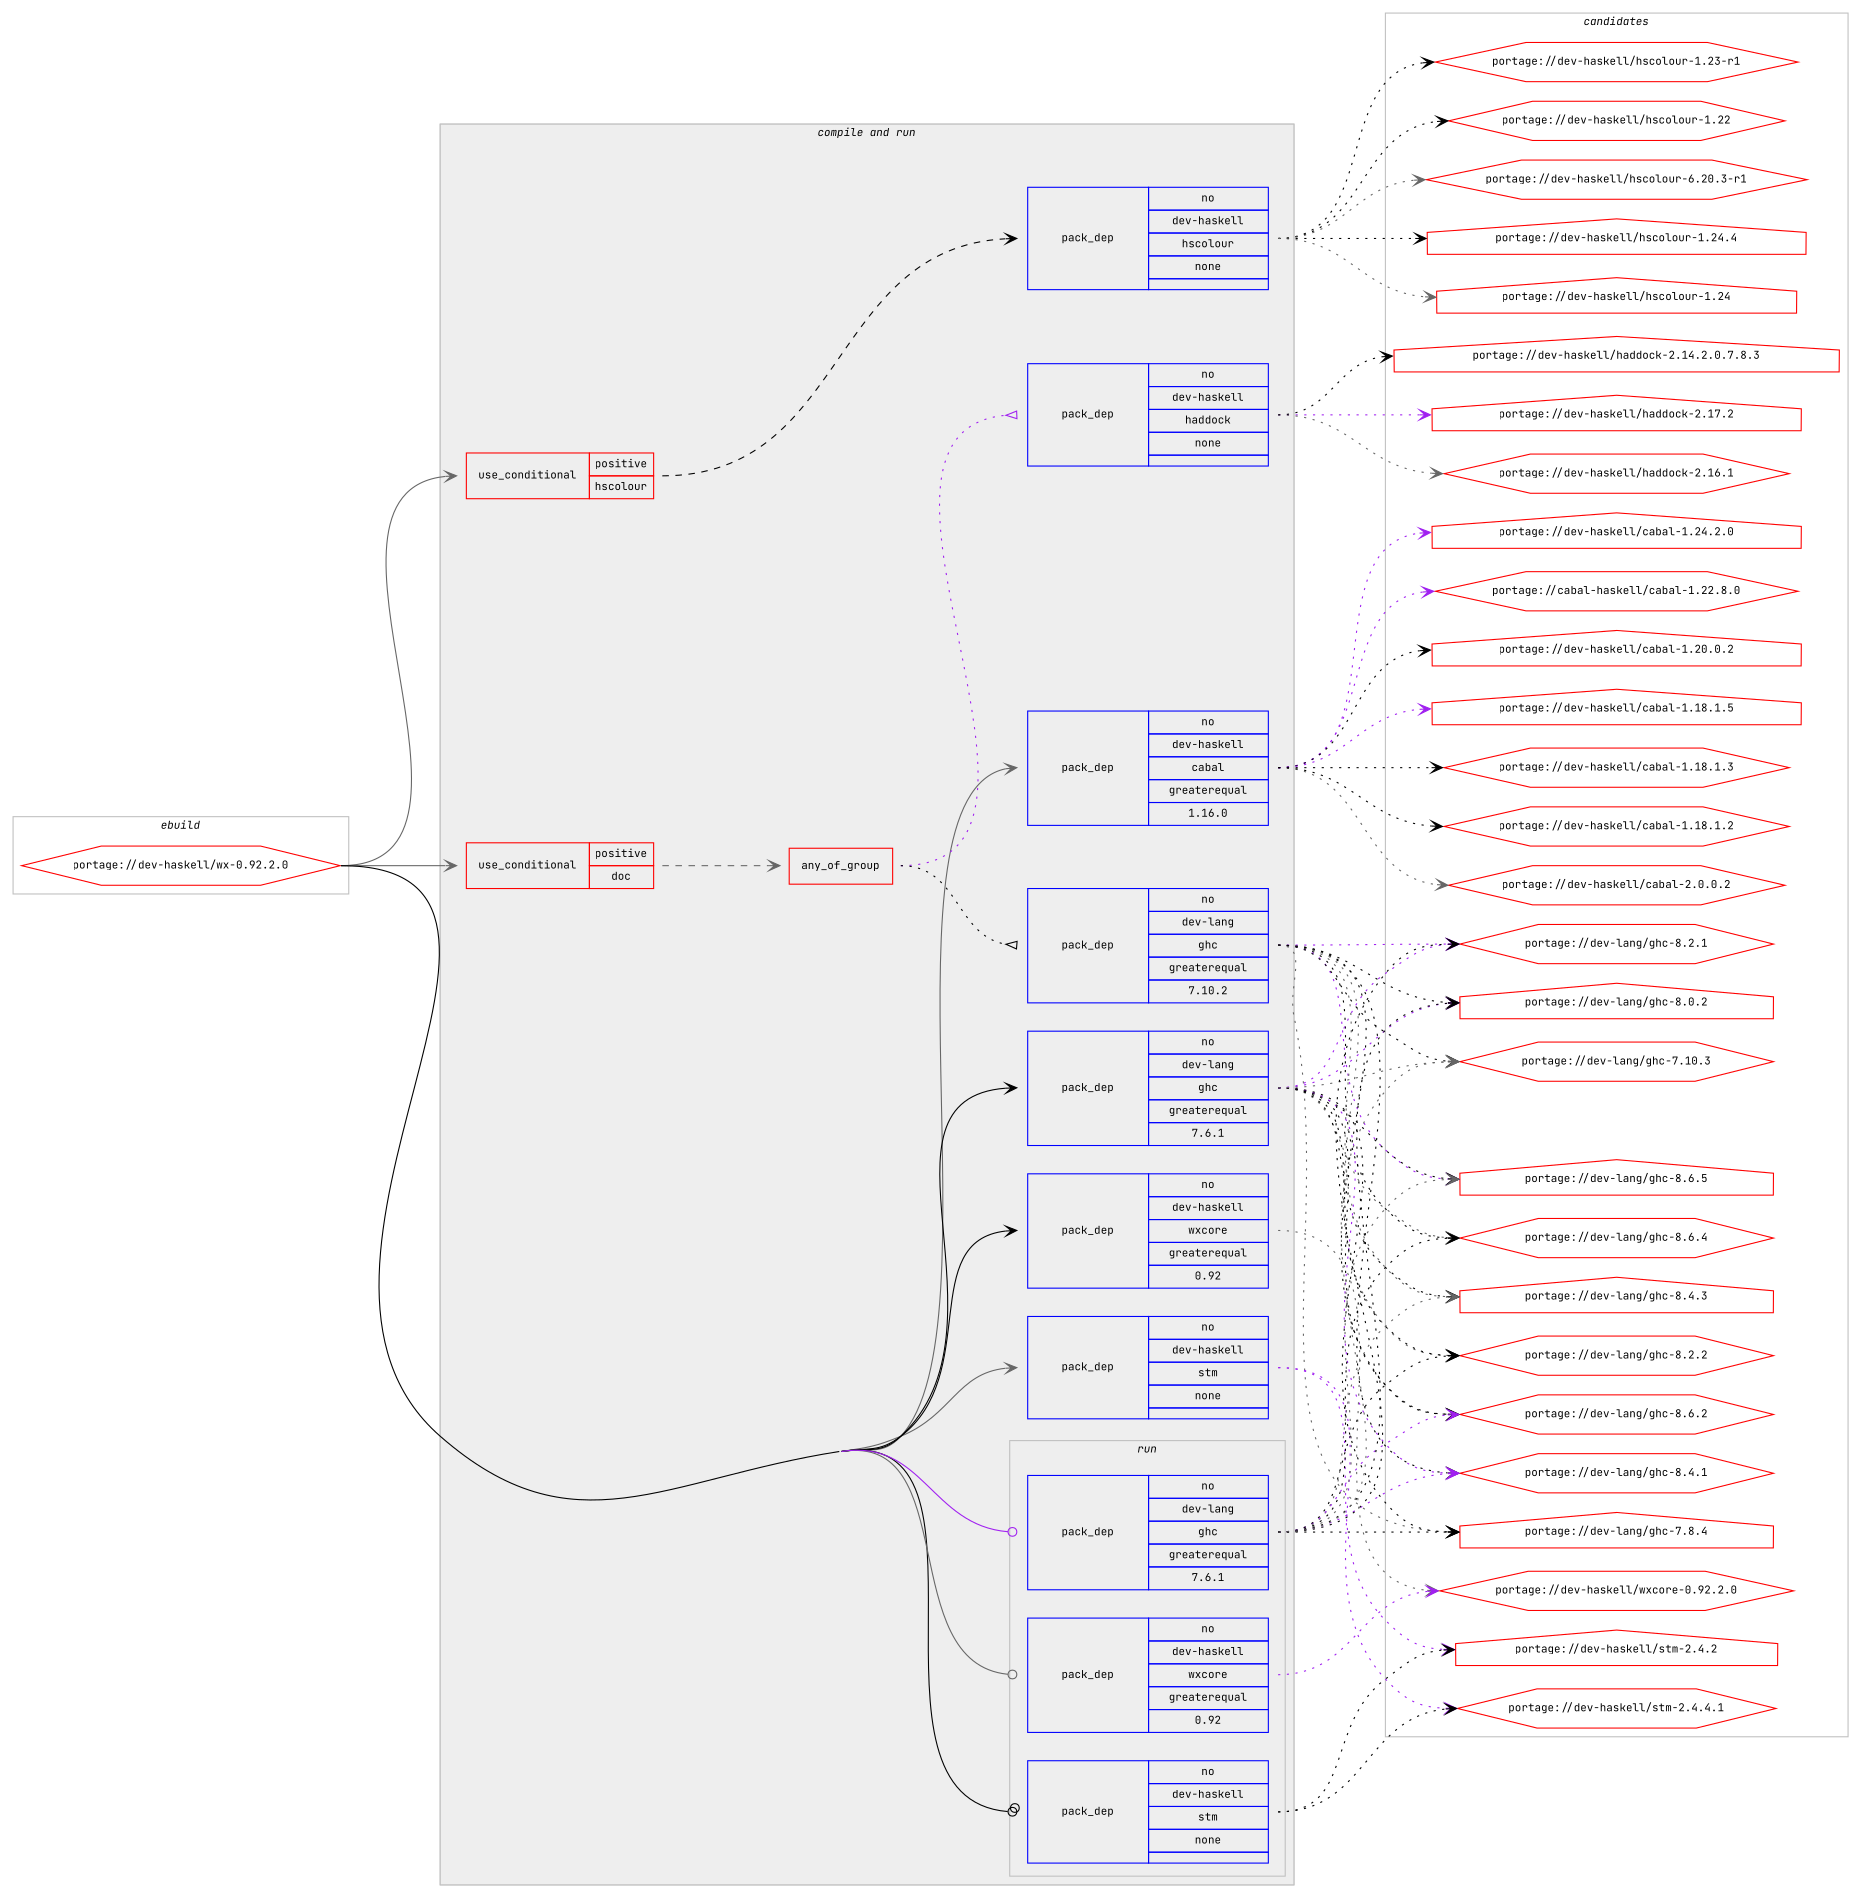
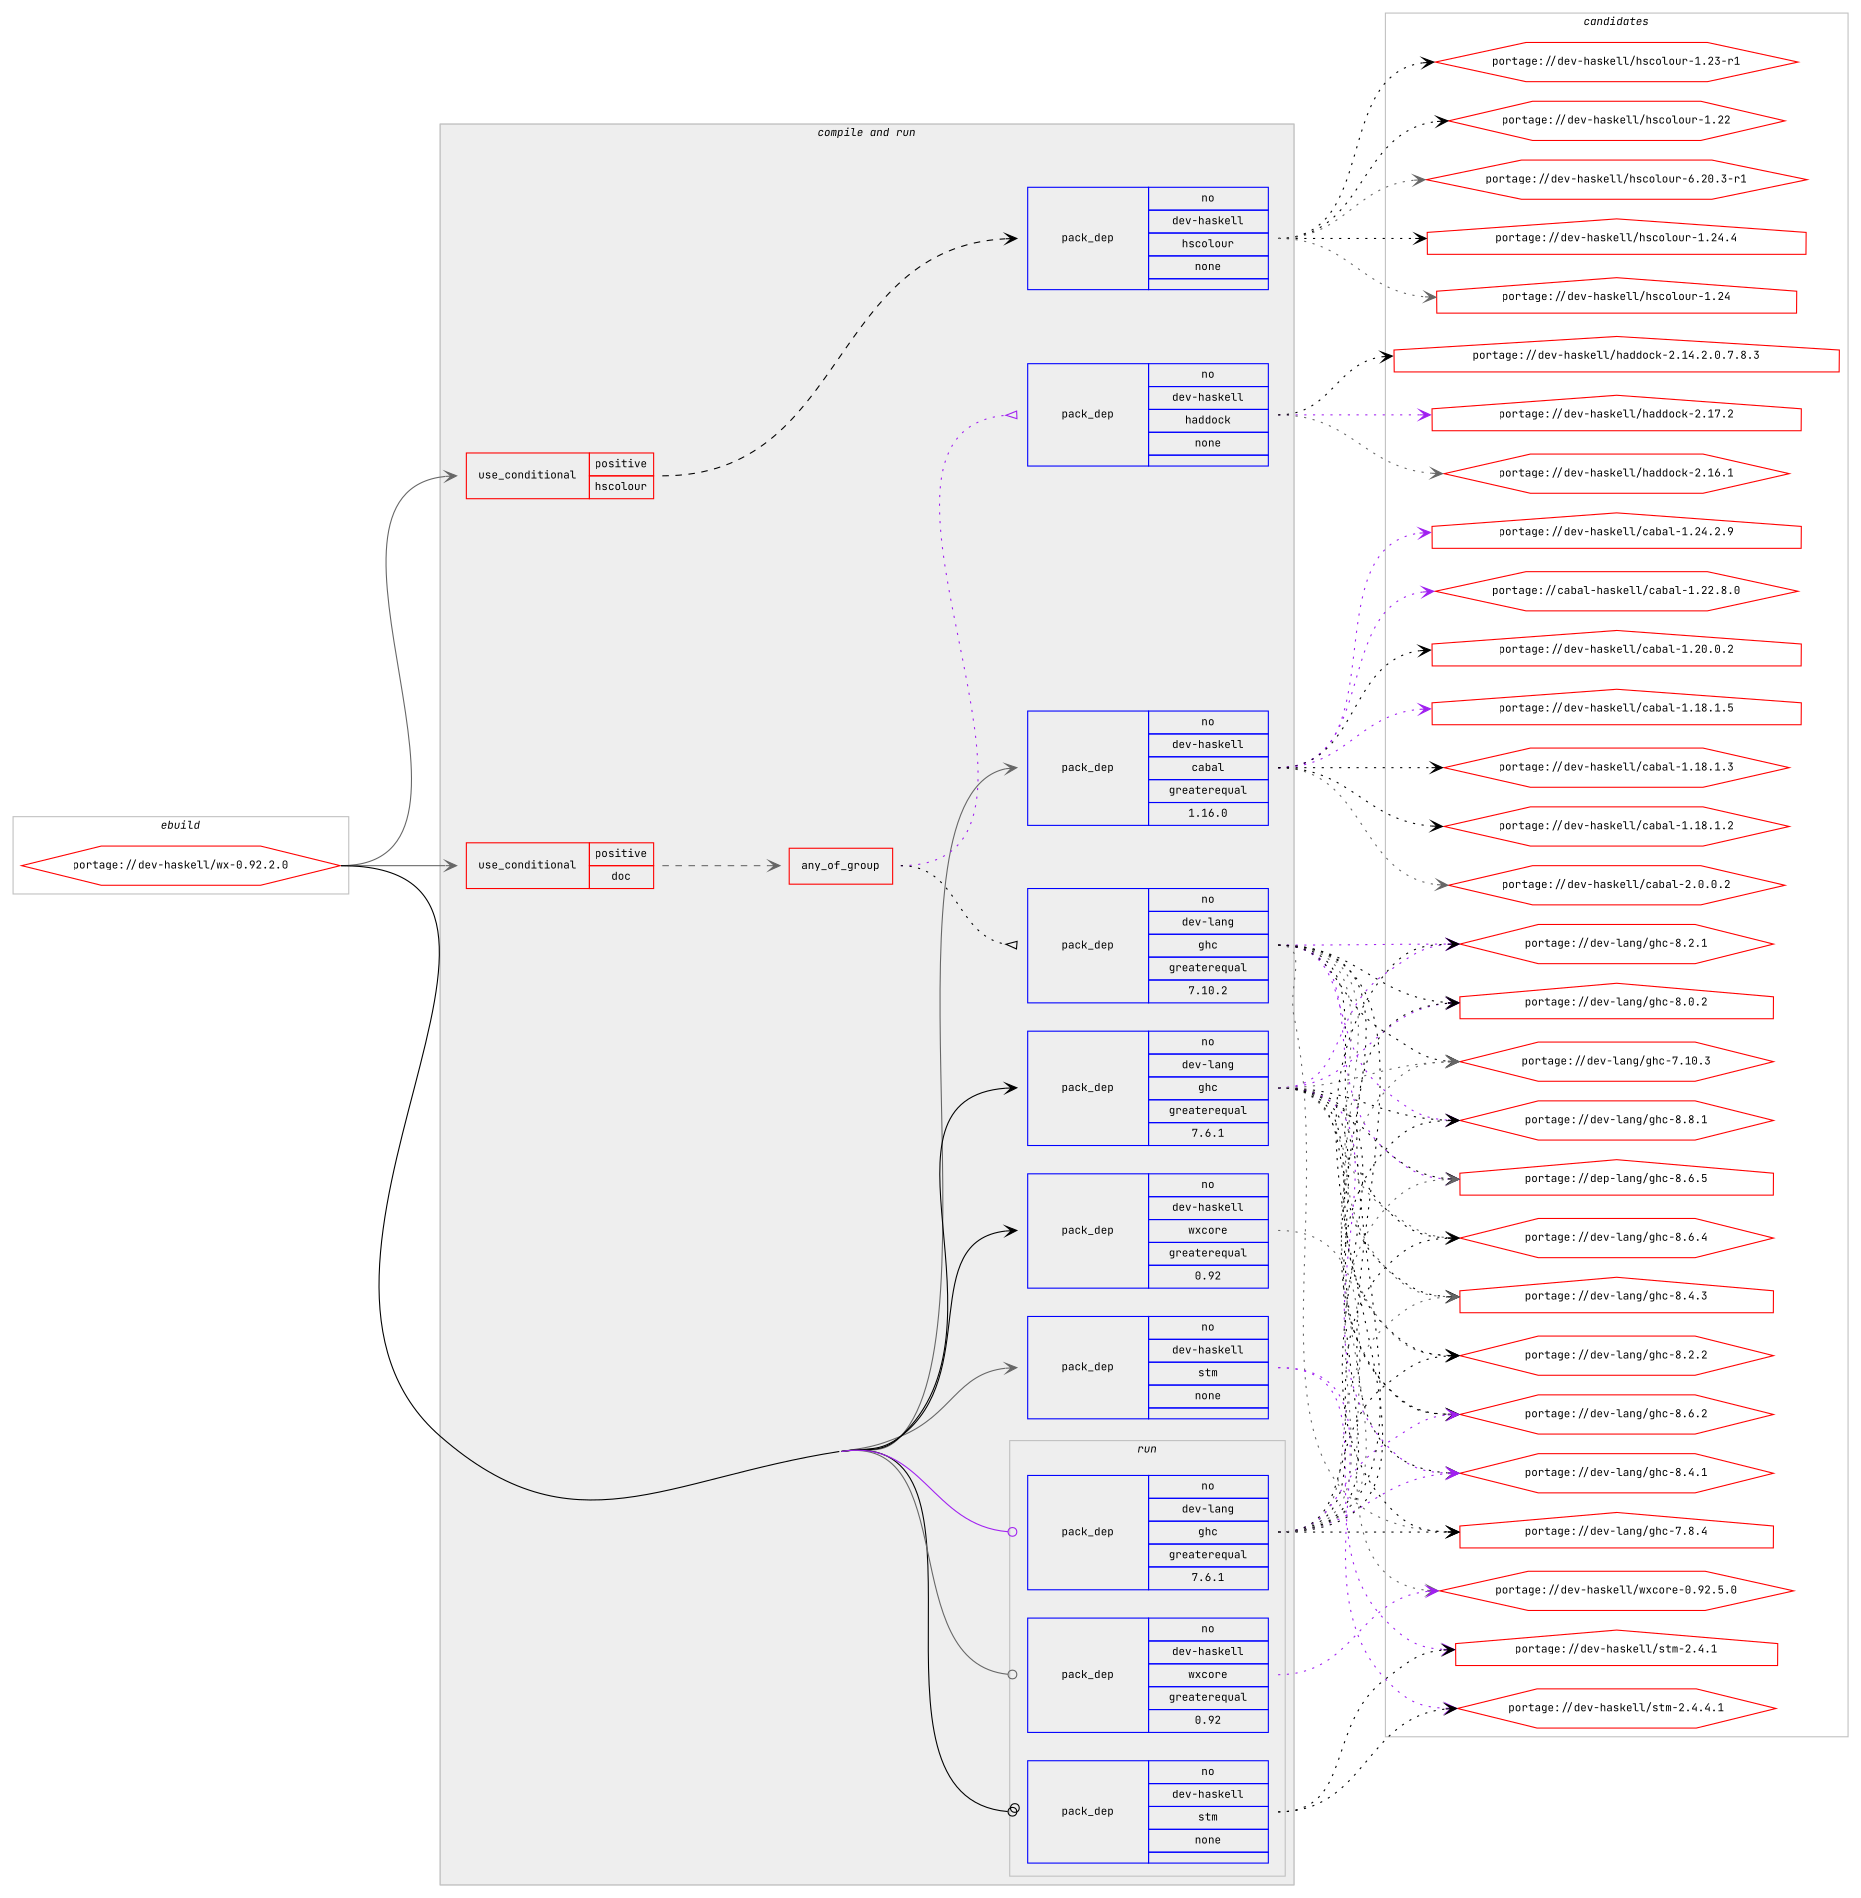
node "portage://dev-haskell/cabal-1.24.2.0": label "portage://dev-haskell/cabal-1.24.2.0" -> "portage://dev-haskell/cabal-1.24.2.9"
node "portage://dev-lang/ghc-8.8.1": added
node "portage://dev-lang/ghc-8.6.5": label "portage://dev-lang/ghc-8.6.5" -> "portage://dep-lang/ghc-8.6.5"
node "portage://dev-haskell/wxcore-0.92.2.0": label "portage://dev-haskell/wxcore-0.92.2.0" -> "portage://dev-haskell/wxcore-0.92.5.0"
node "portage://dev-haskell/stm-2.4.2": label "portage://dev-haskell/stm-2.4.2" -> "portage://dev-haskell/stm-2.4.1"
